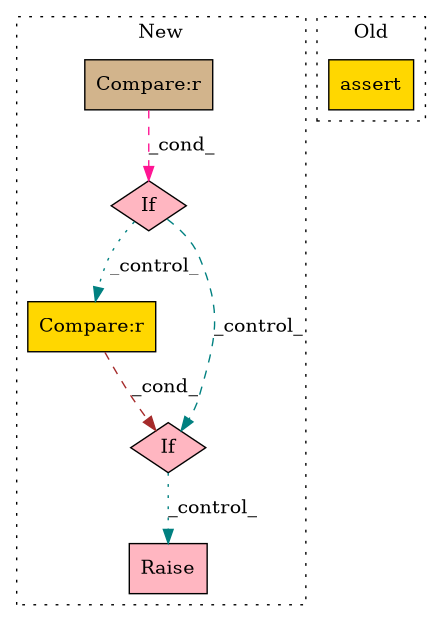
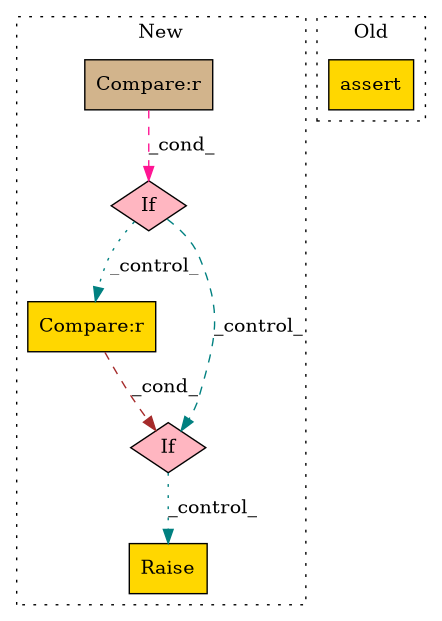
node "Raise": fillcolor lightpink -> gold
